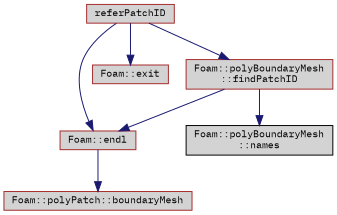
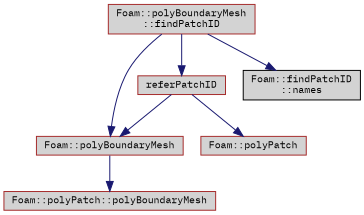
edge "referPatchID" -> "Foam::polyBoundaryMesh ::findPatchID": reversed
node "Foam::exit": label "Foam::exit" -> "Foam::polyPatch"
node "Foam::endl": label "Foam::endl" -> "Foam::polyBoundaryMesh"
node "Foam::polyBoundaryMesh ::names": label "Foam::polyBoundaryMesh ::names" -> "Foam::findPatchID ::names"
node "Foam::polyPatch::boundaryMesh": label "Foam::polyPatch::boundaryMesh" -> "Foam::polyPatch::polyBoundaryMesh"
